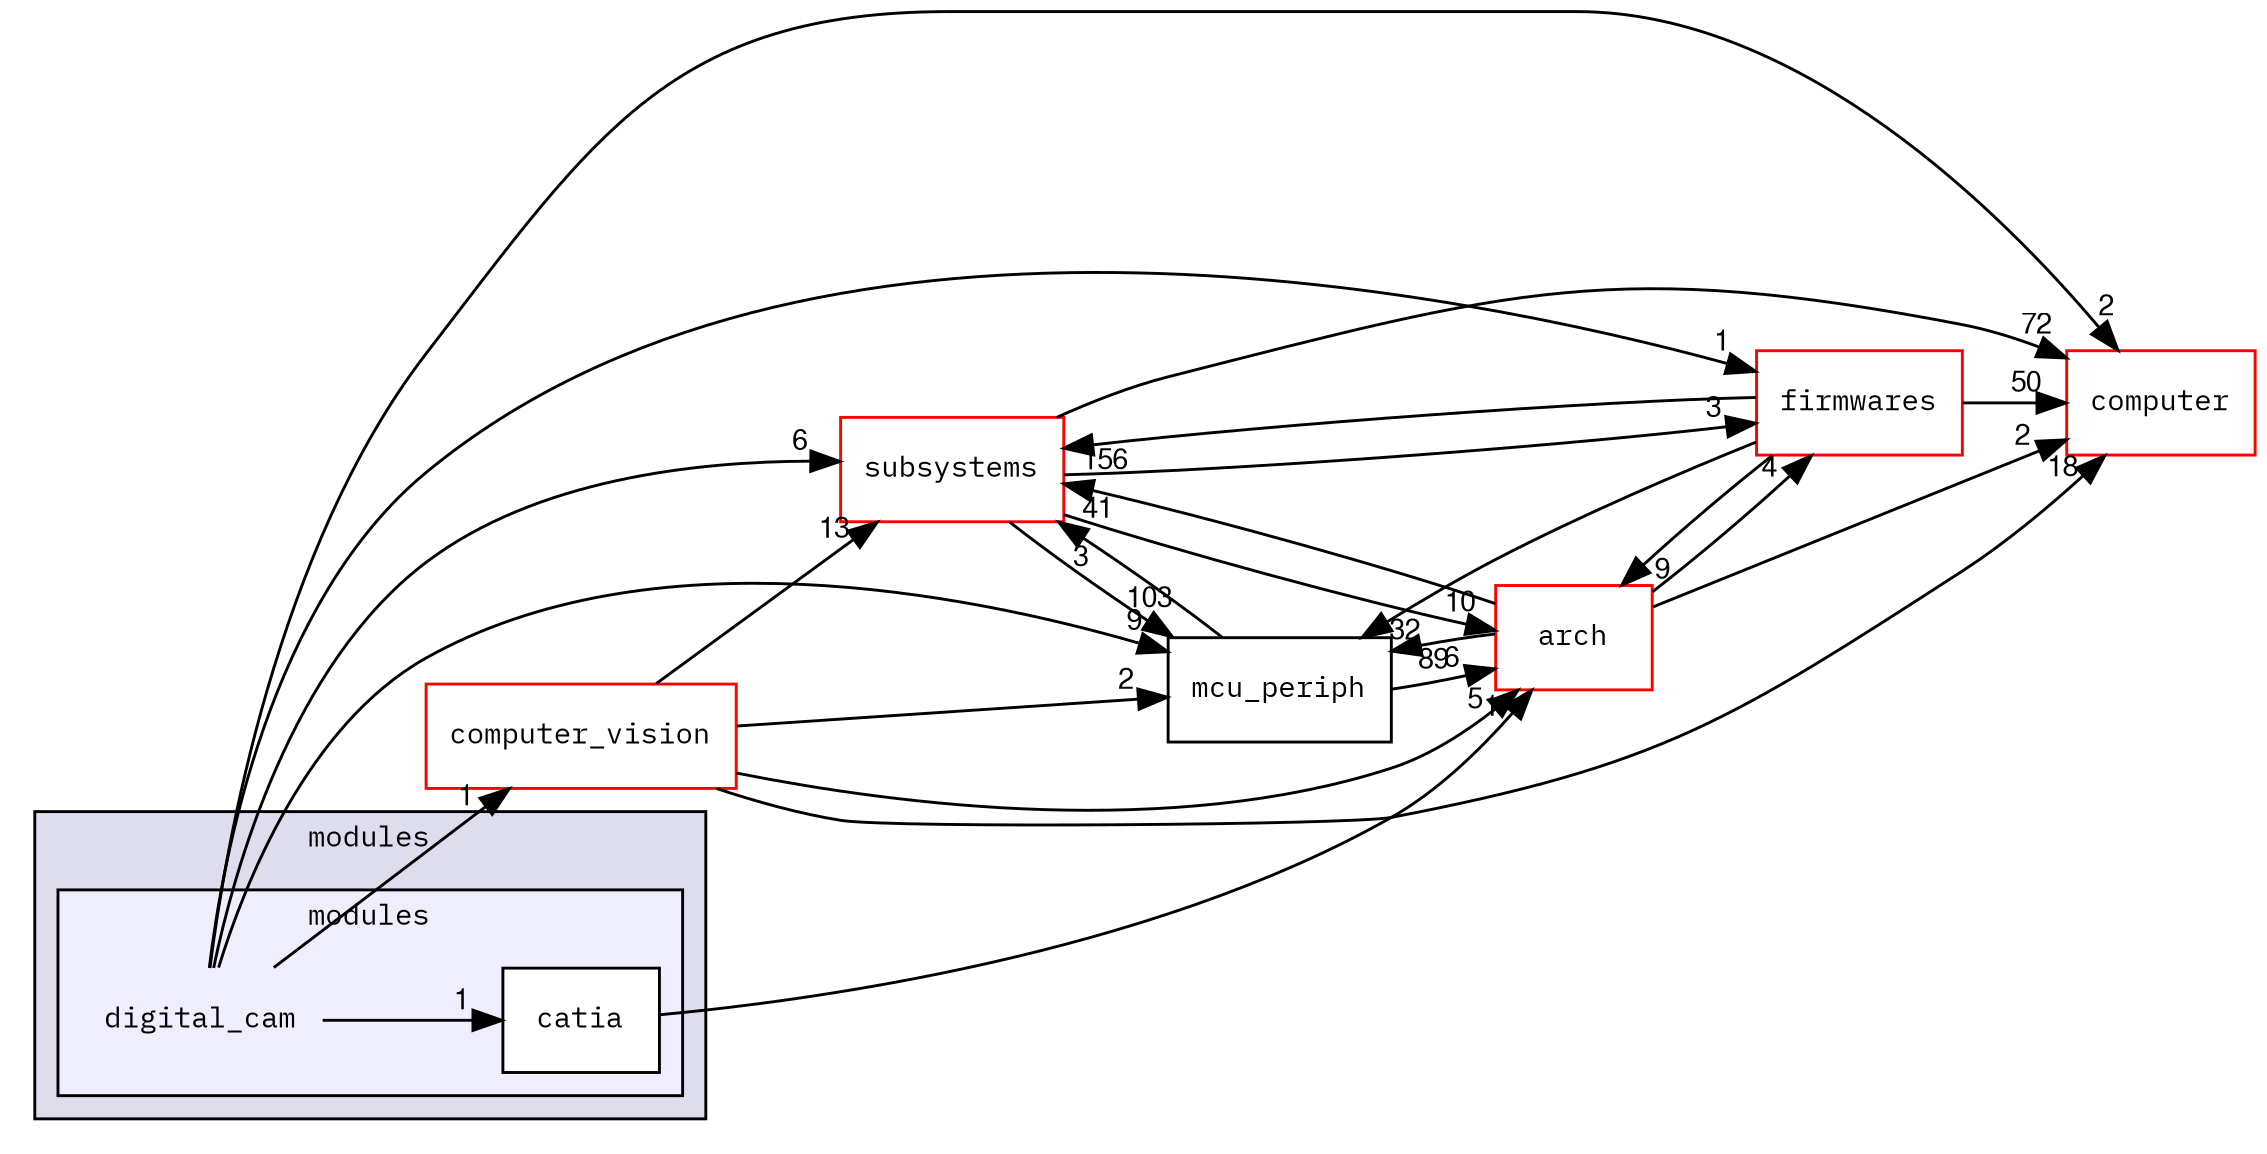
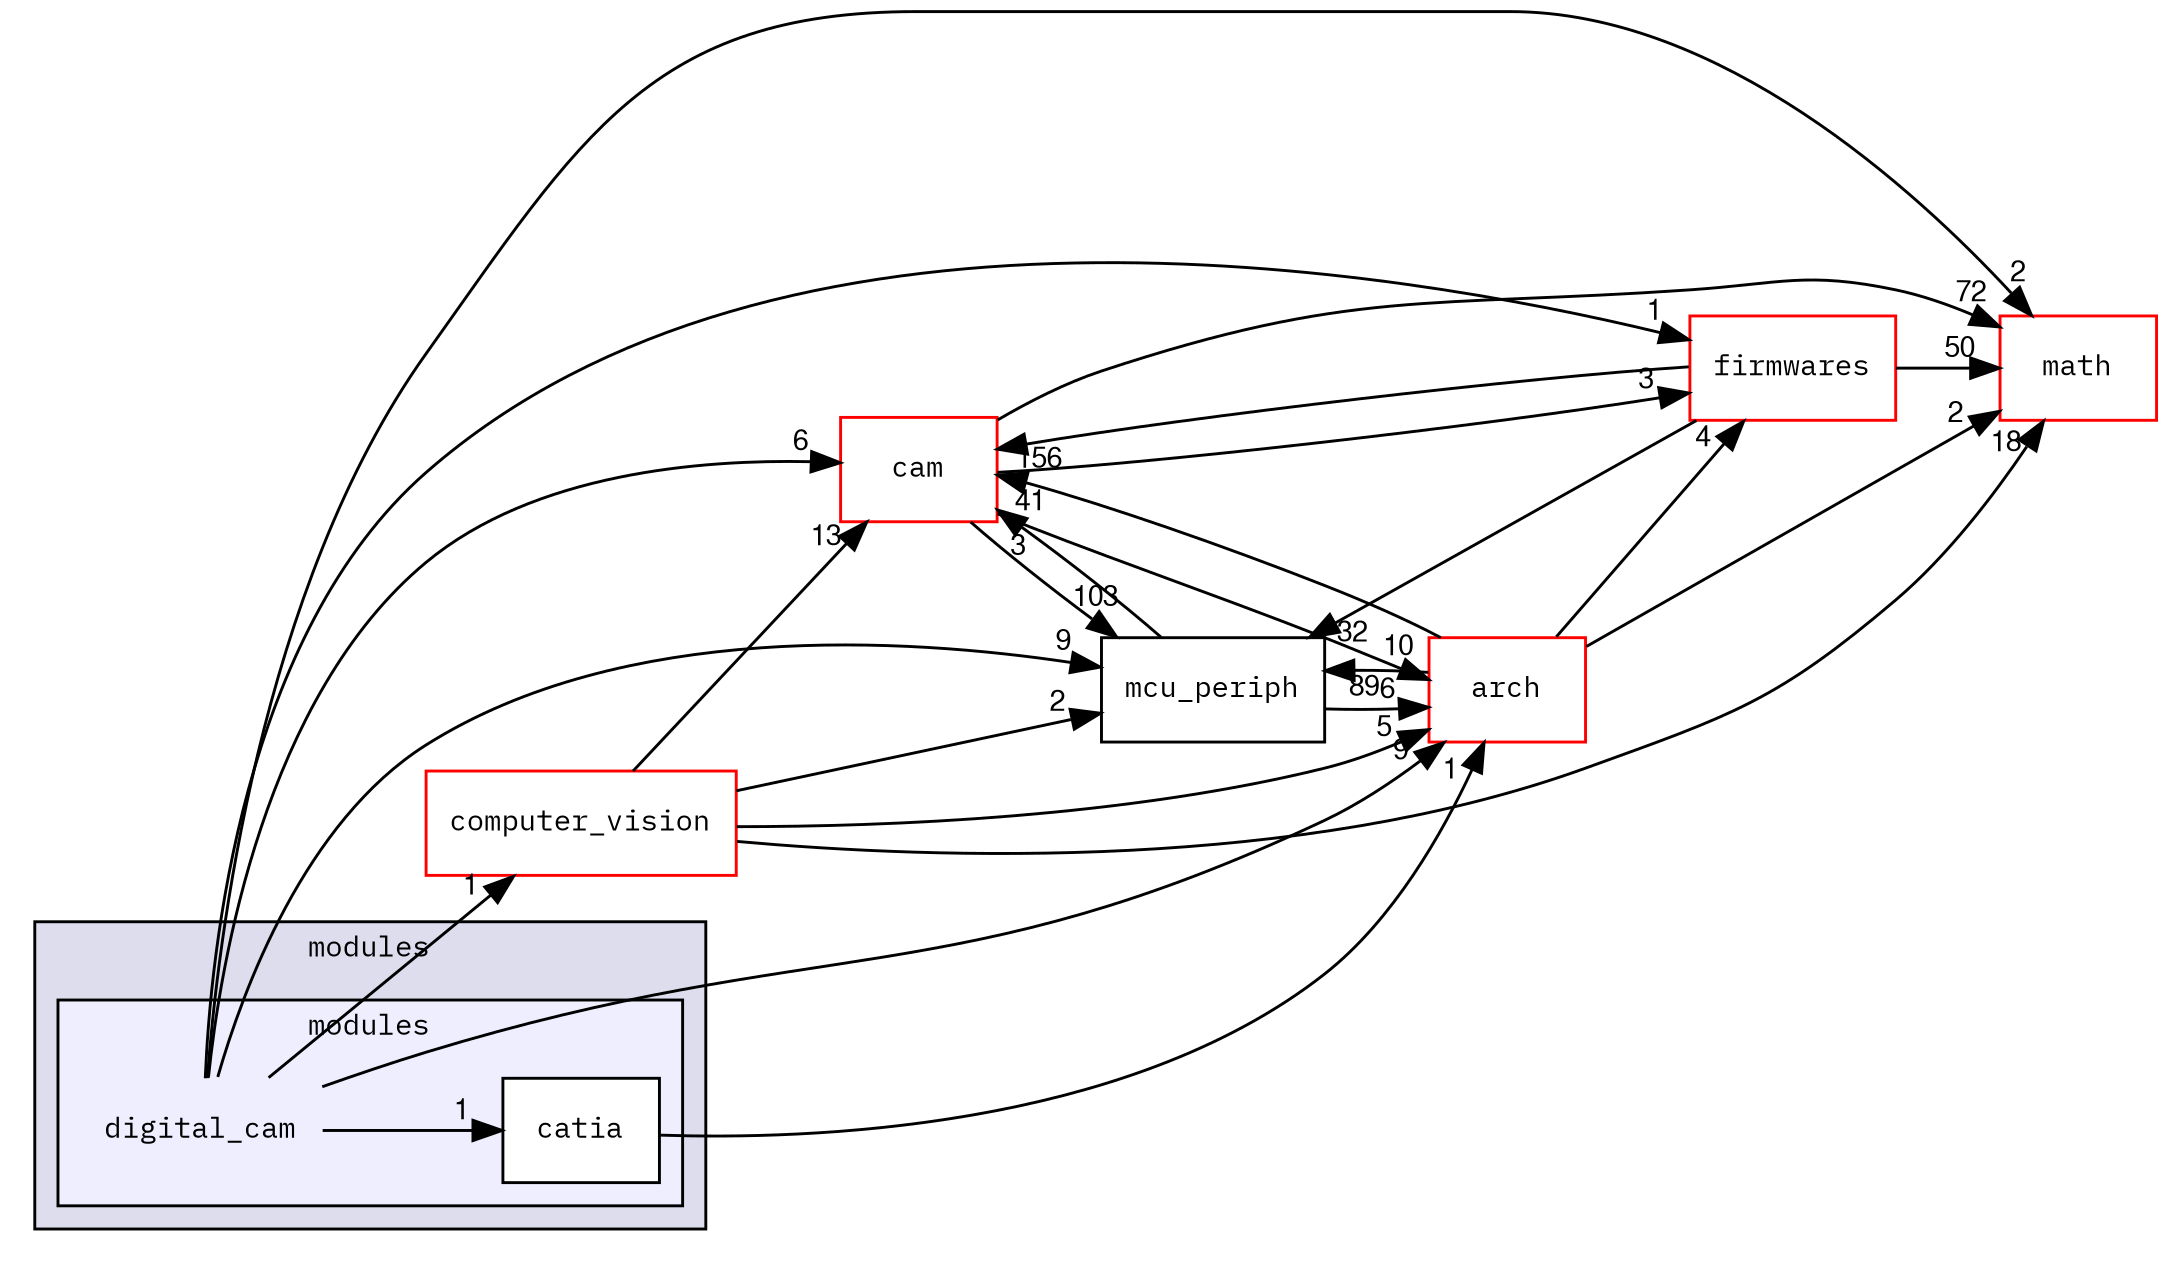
node "computer": label "computer" -> "math"
node "subsystems": label "subsystems" -> "cam"
edge "firmwares" -> "arch": now "digital_cam" -> "arch"
